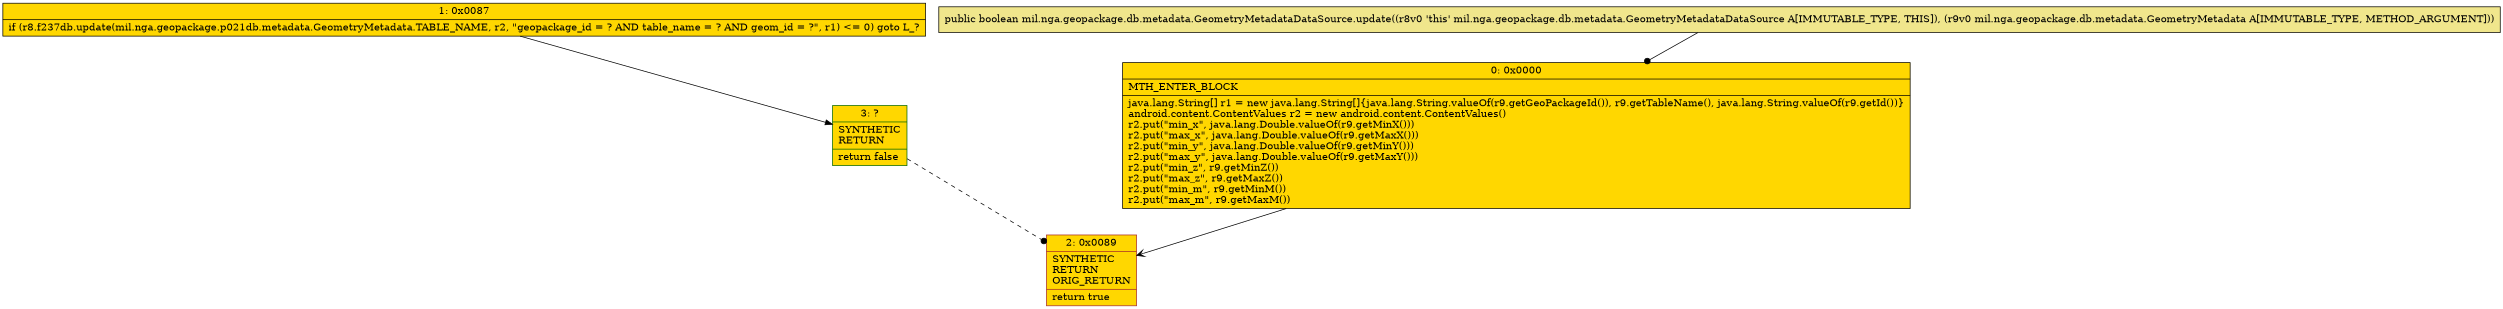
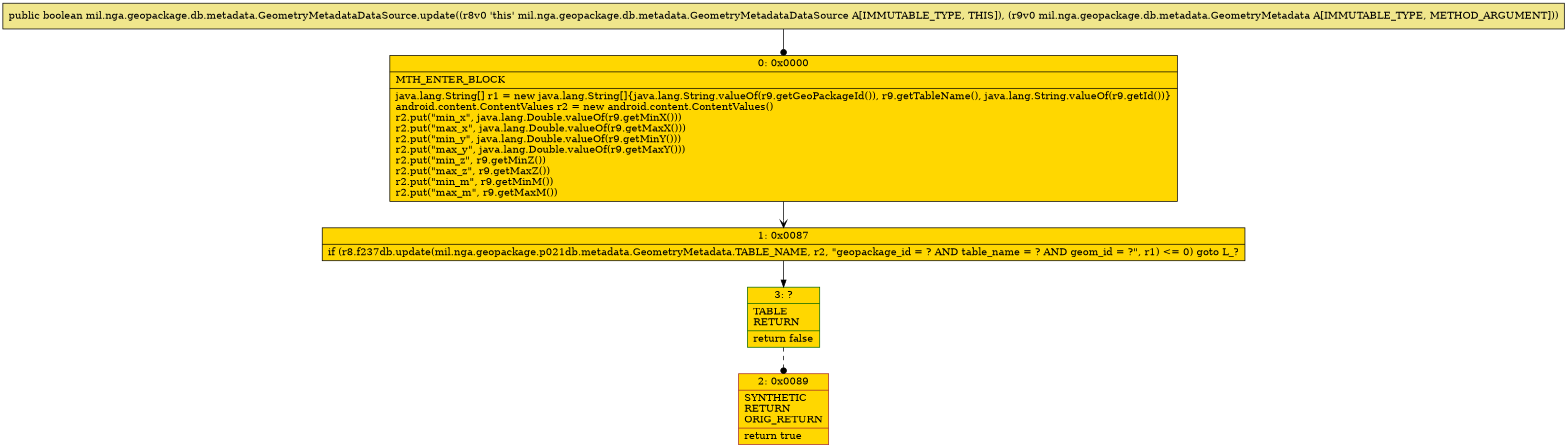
node "3: ?": text "SYNTHETIC" -> "TABLE"
edge "0: 0x0000" -> "2: 0x0089": now "0: 0x0000" -> "1: 0x0087"
